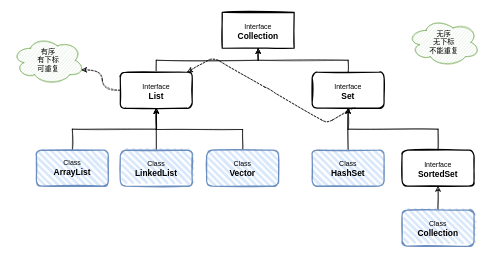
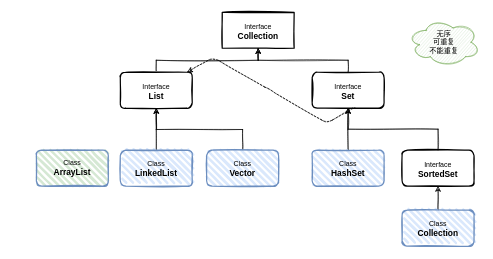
node "无序 无下标 不能重复": label "无序 无下标 不能重复" -> "无序 可重复 不能重复"
node "有序 有下标 可重复": removed
edge "Interface List" -> "有序 有下标 可重复": removed
edge "Class ArrayList" -> "Interface List": removed
node "Class ArrayList": fillcolor #dae8fc -> #d5e8d4
